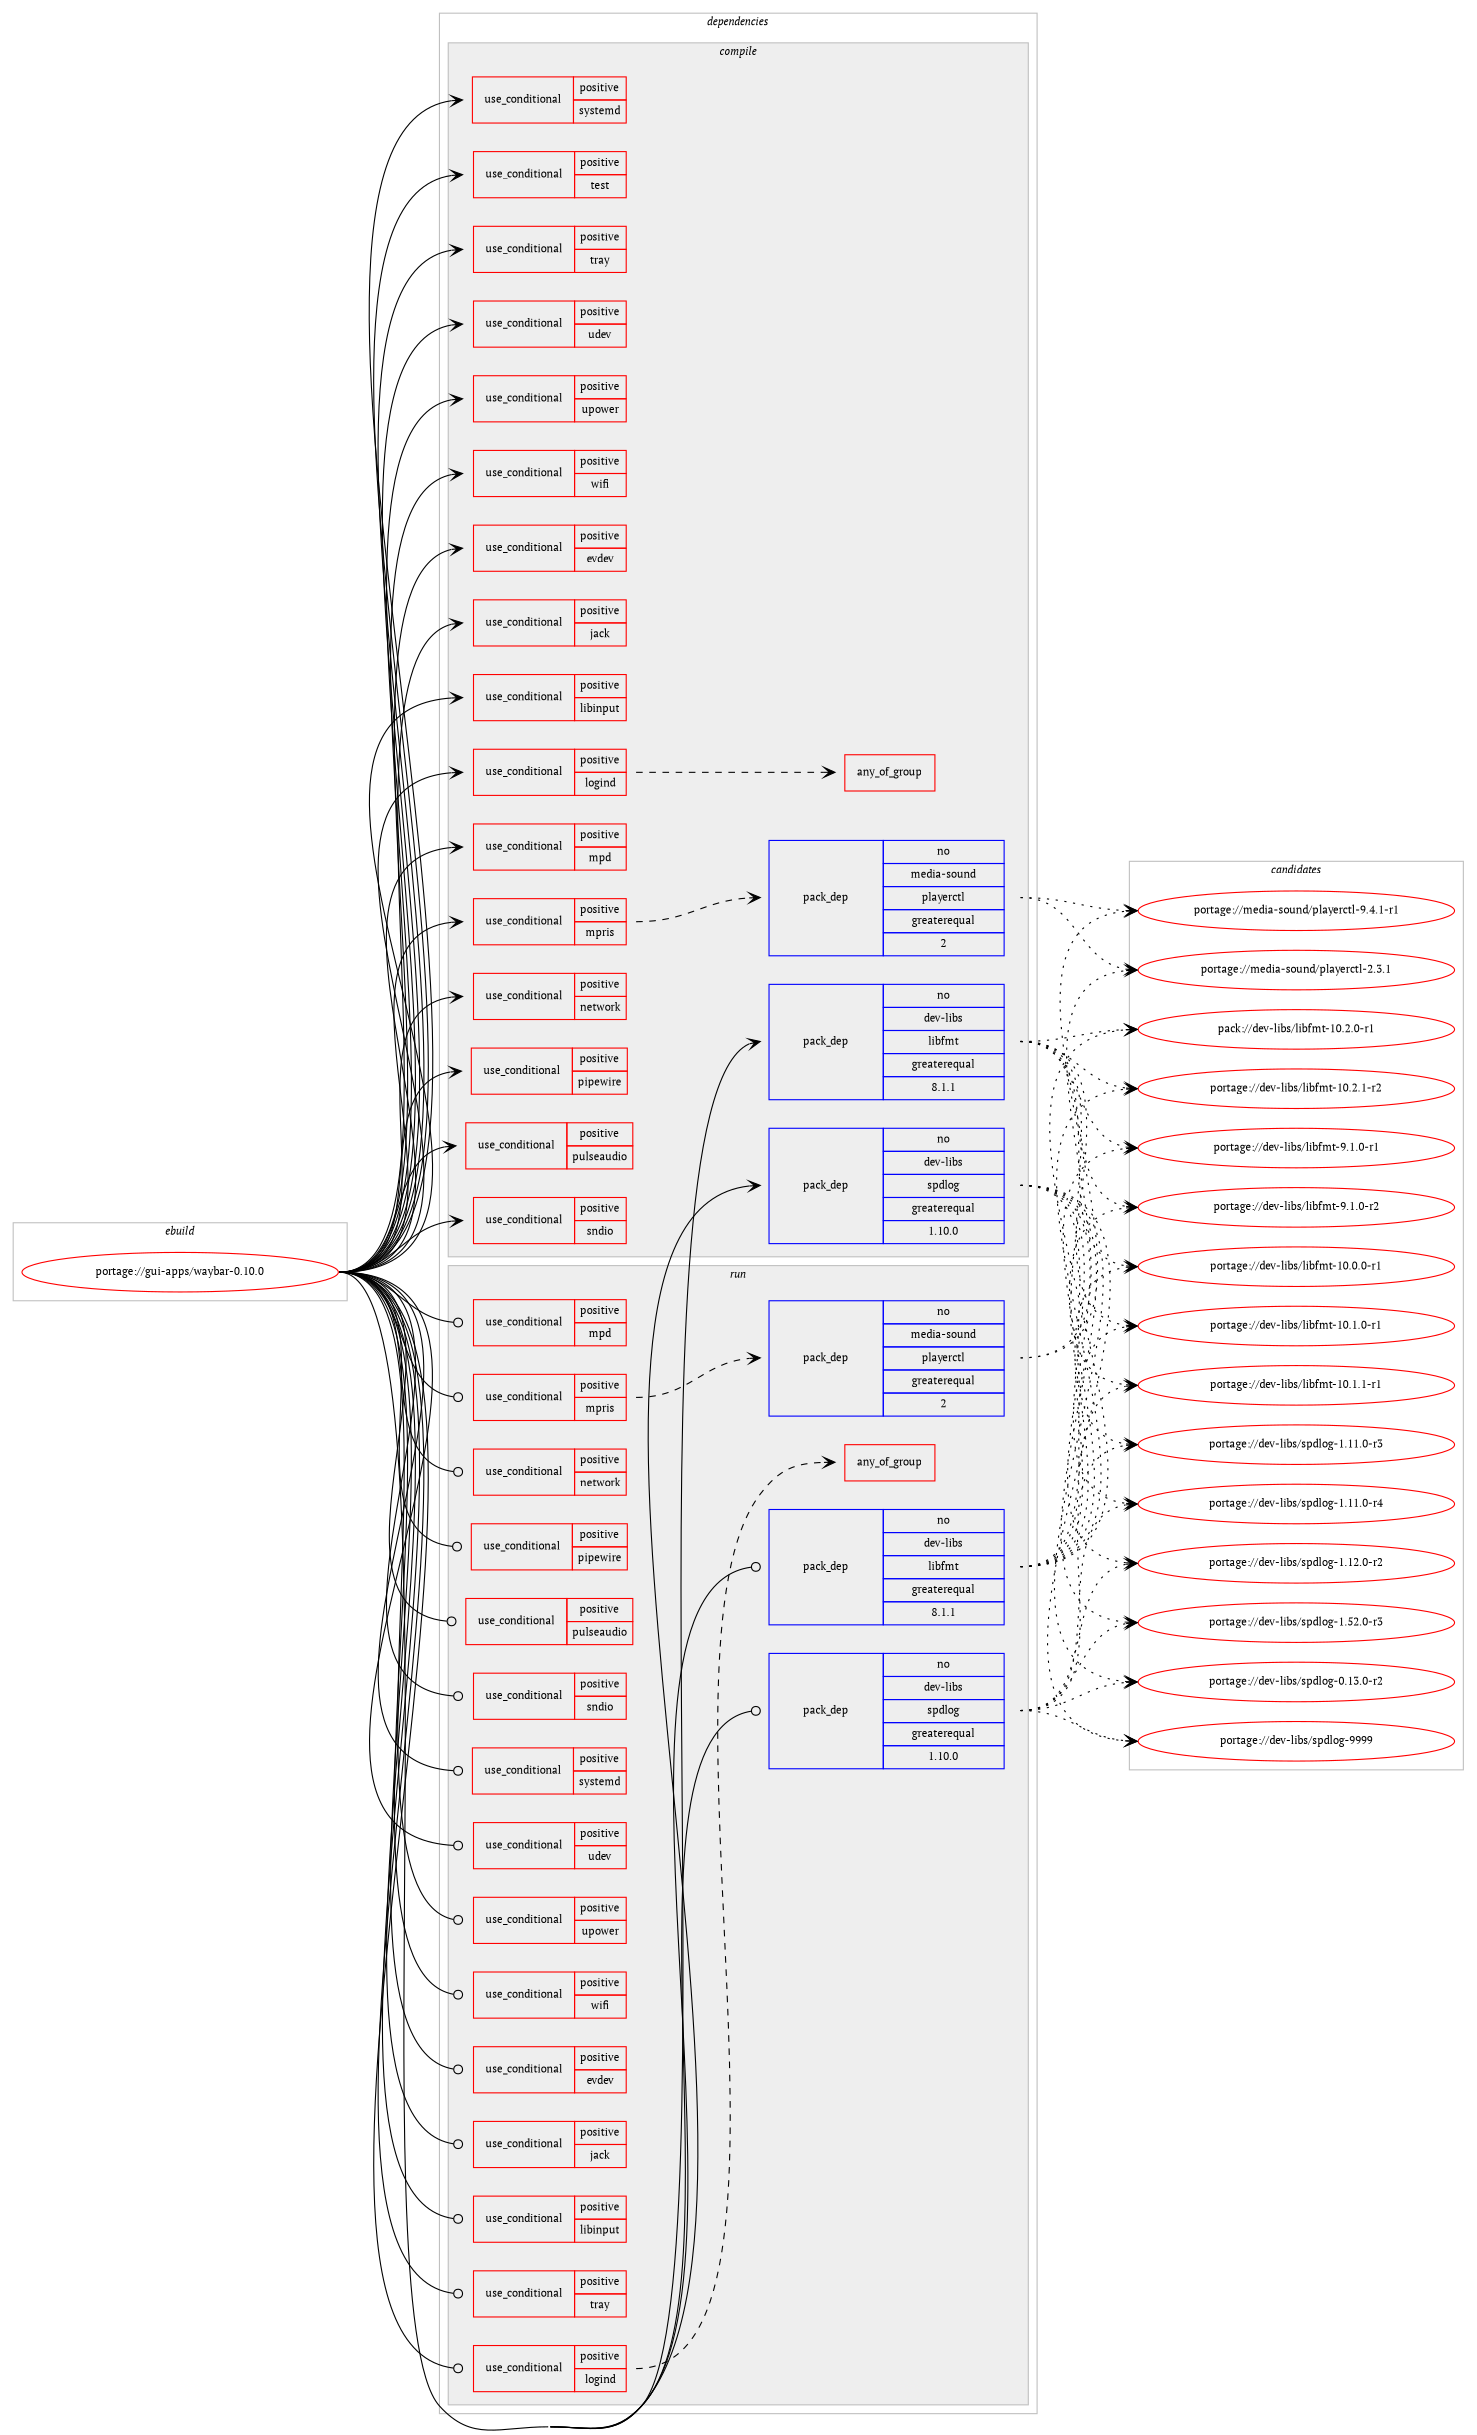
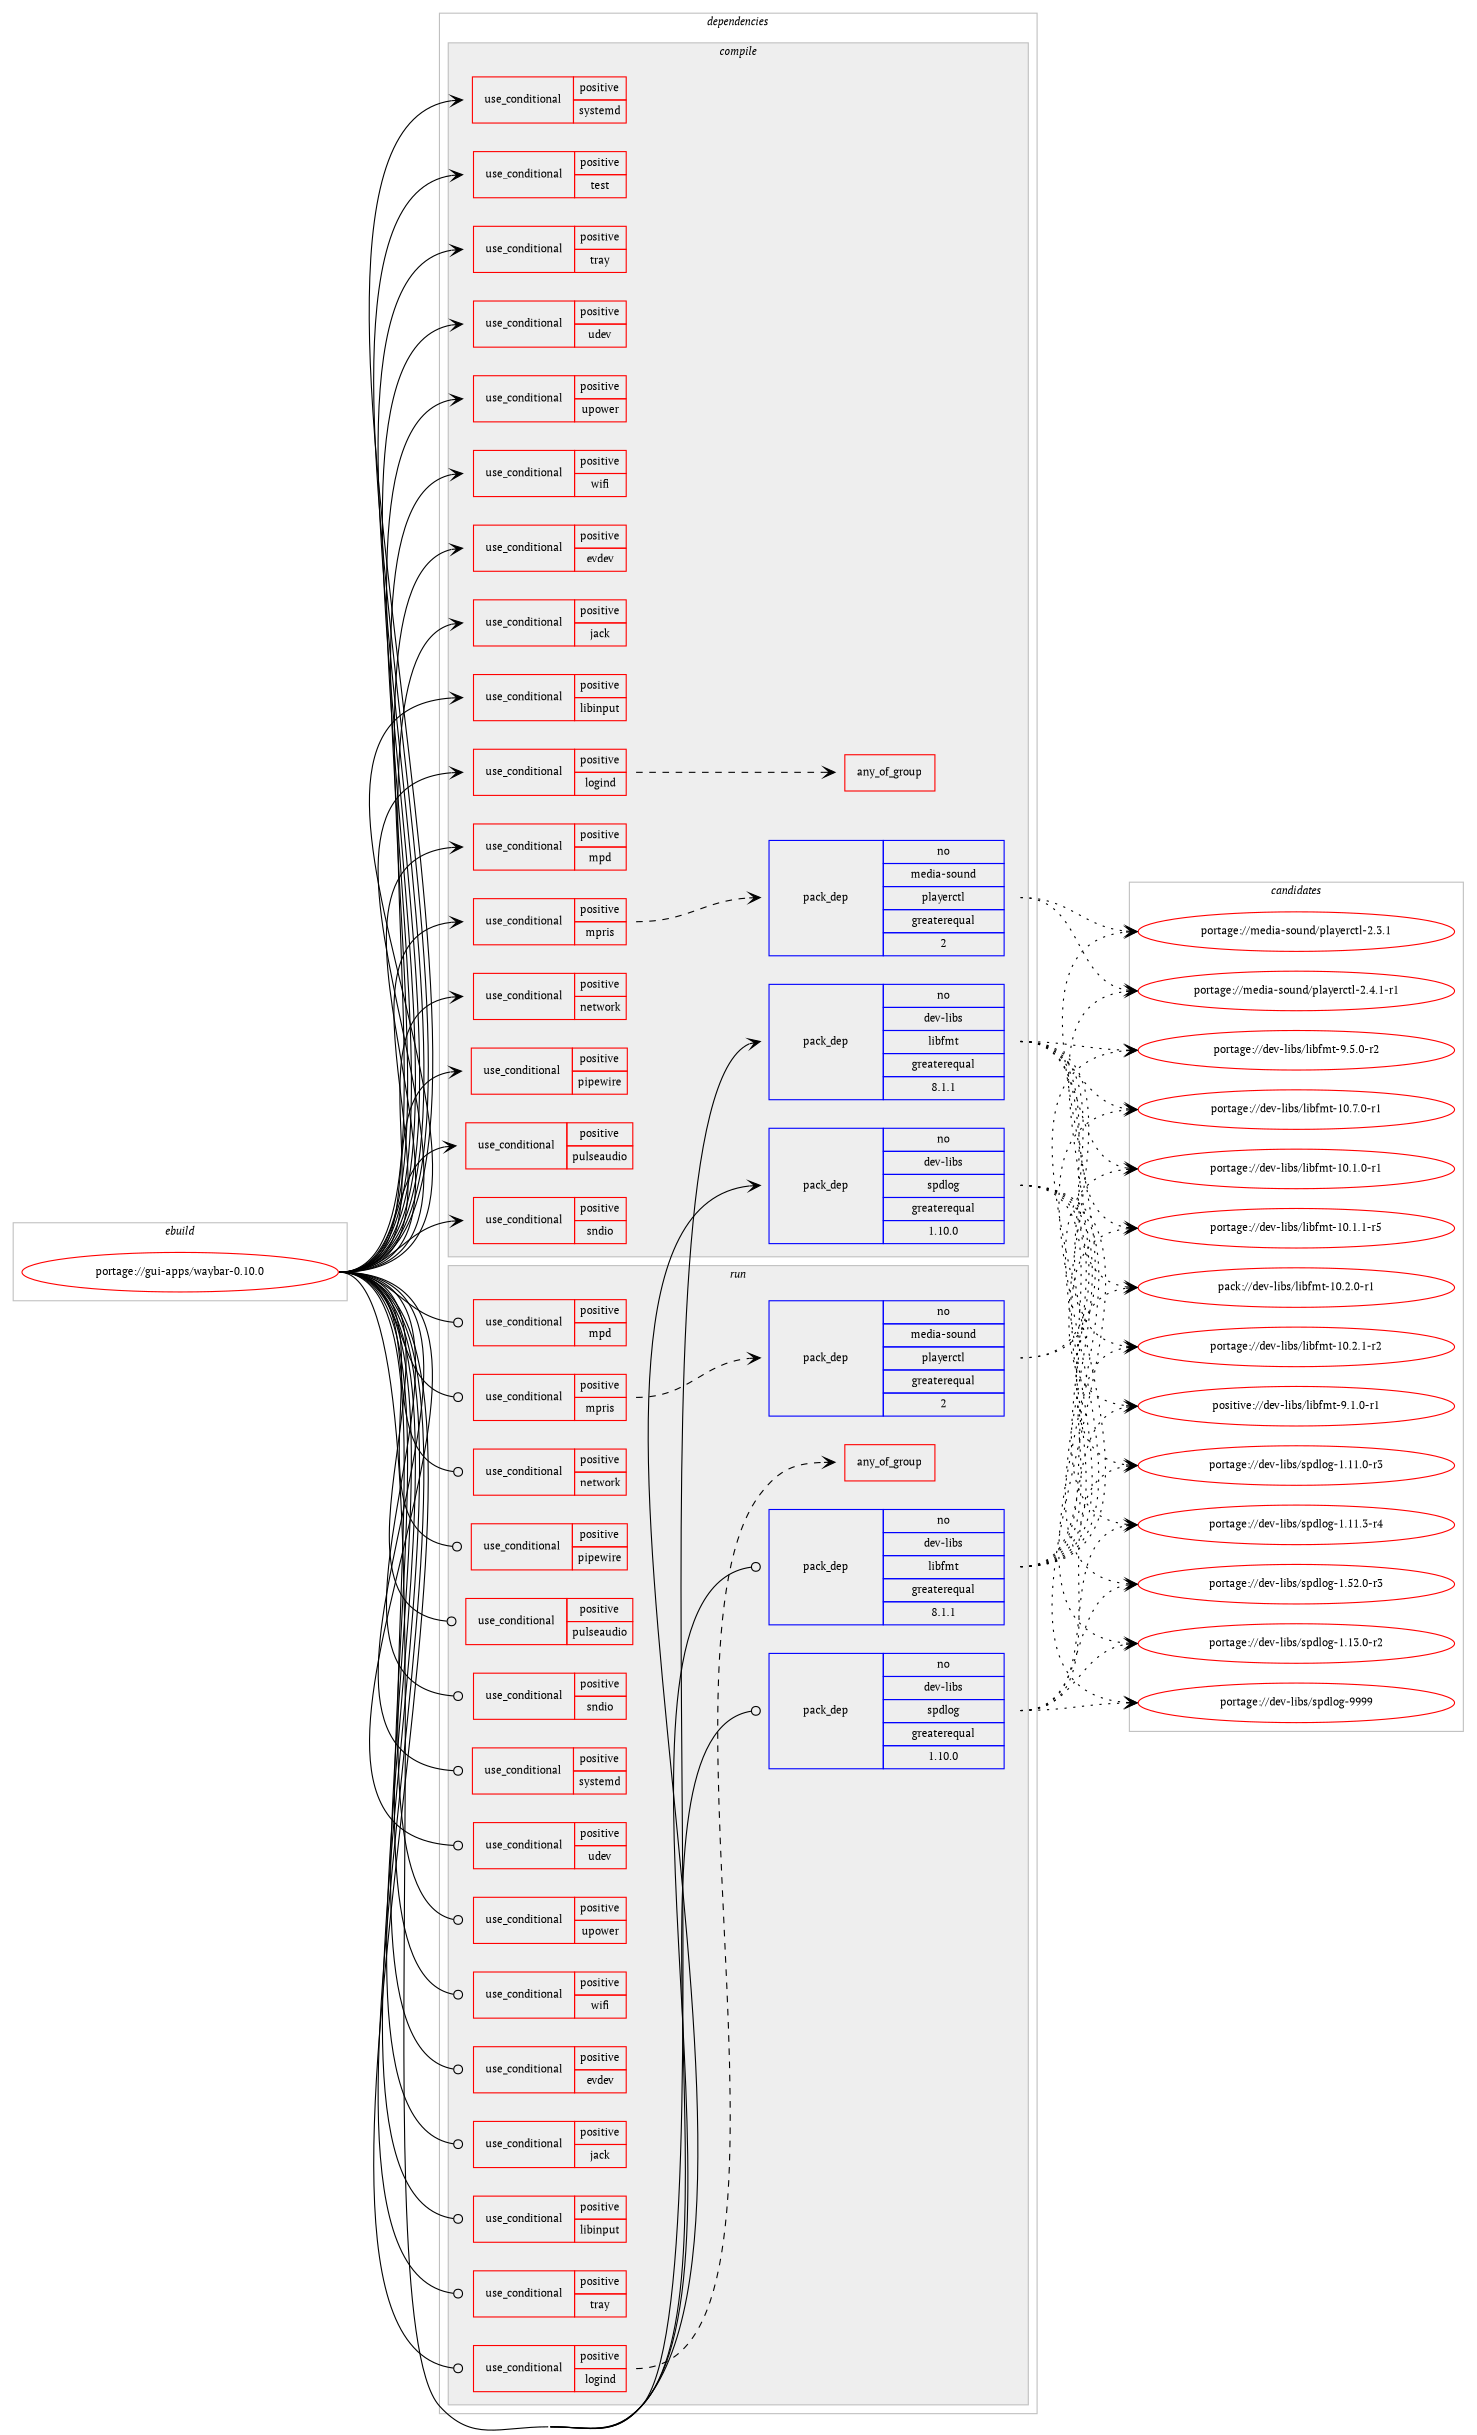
node "portage://media-sound/playerctl-9.4.1-r1": label "portage://media-sound/playerctl-9.4.1-r1" -> "portage://media-sound/playerctl-2.4.1-r1"
node "portage://dev-libs/libfmt-9.1.0-r1": label "portage://dev-libs/libfmt-9.1.0-r1" -> "positive://dev-libs/libfmt-9.1.0-r1"
node "portage://dev-libs/libfmt-9.1.0-r2": label "portage://dev-libs/libfmt-9.1.0-r2" -> "portage://dev-libs/libfmt-9.5.0-r2"
node "portage://dev-libs/libfmt-10.0.0-r1": label "portage://dev-libs/libfmt-10.0.0-r1" -> "portage://dev-libs/libfmt-10.7.0-r1"
node "portage://dev-libs/libfmt-10.1.1-r1": label "portage://dev-libs/libfmt-10.1.1-r1" -> "portage://dev-libs/libfmt-10.1.1-r5"
node "portage://dev-libs/spdlog-1.11.0-r4": label "portage://dev-libs/spdlog-1.11.0-r4" -> "portage://dev-libs/spdlog-1.11.3-r4"
node "portage://dev-libs/spdlog-1.12.0-r2": removed
node "portage://dev-libs/spdlog-0.13.0-r2": label "portage://dev-libs/spdlog-0.13.0-r2" -> "portage://dev-libs/spdlog-1.13.0-r2"
